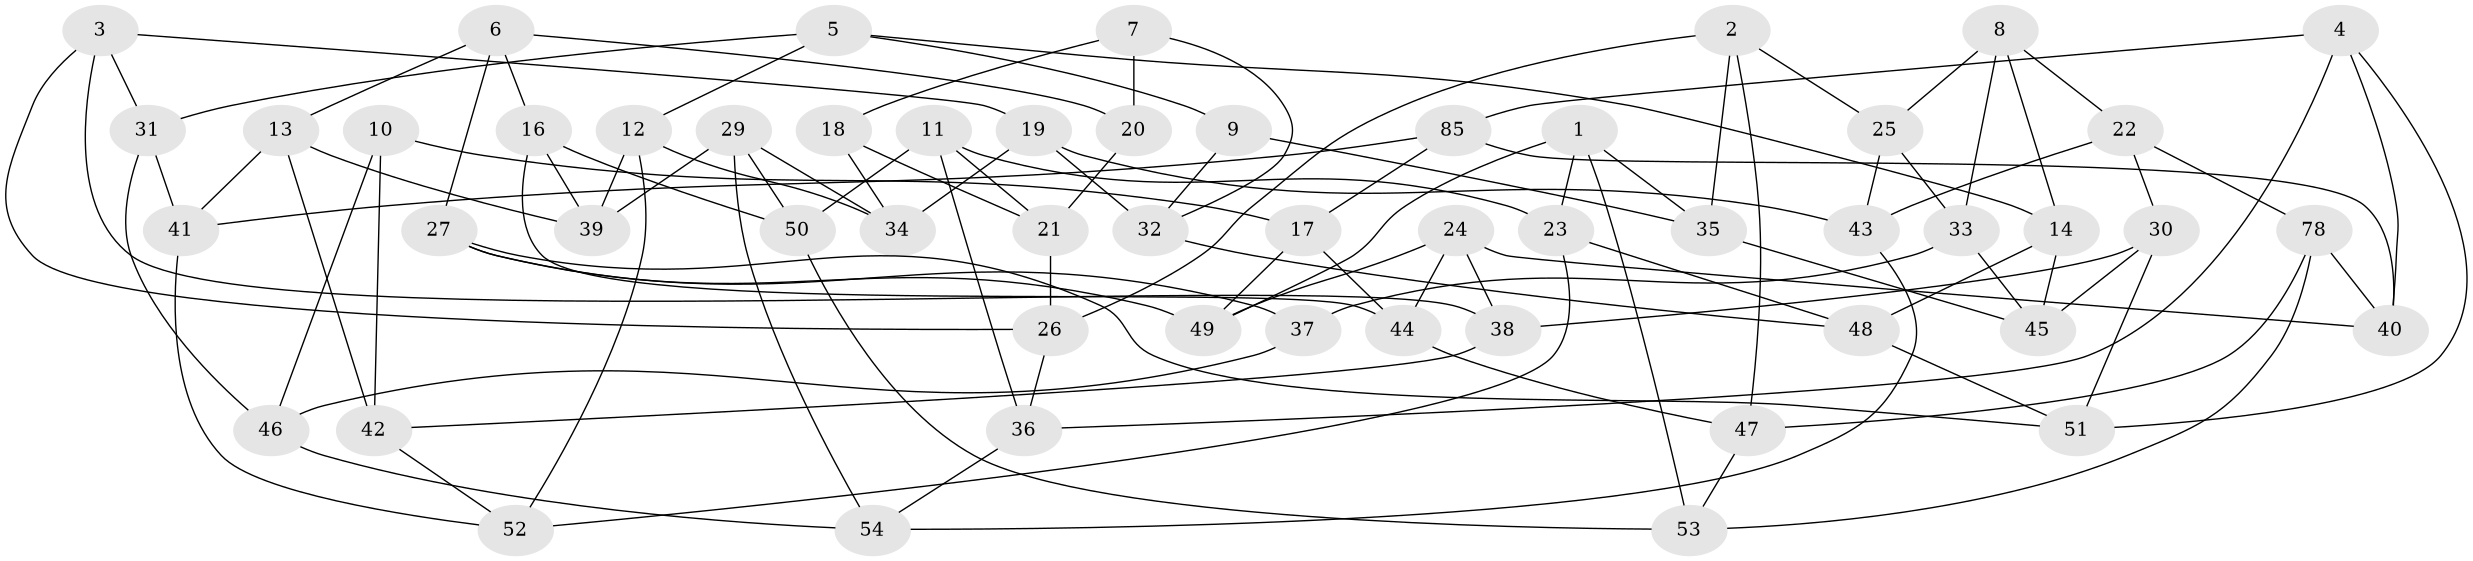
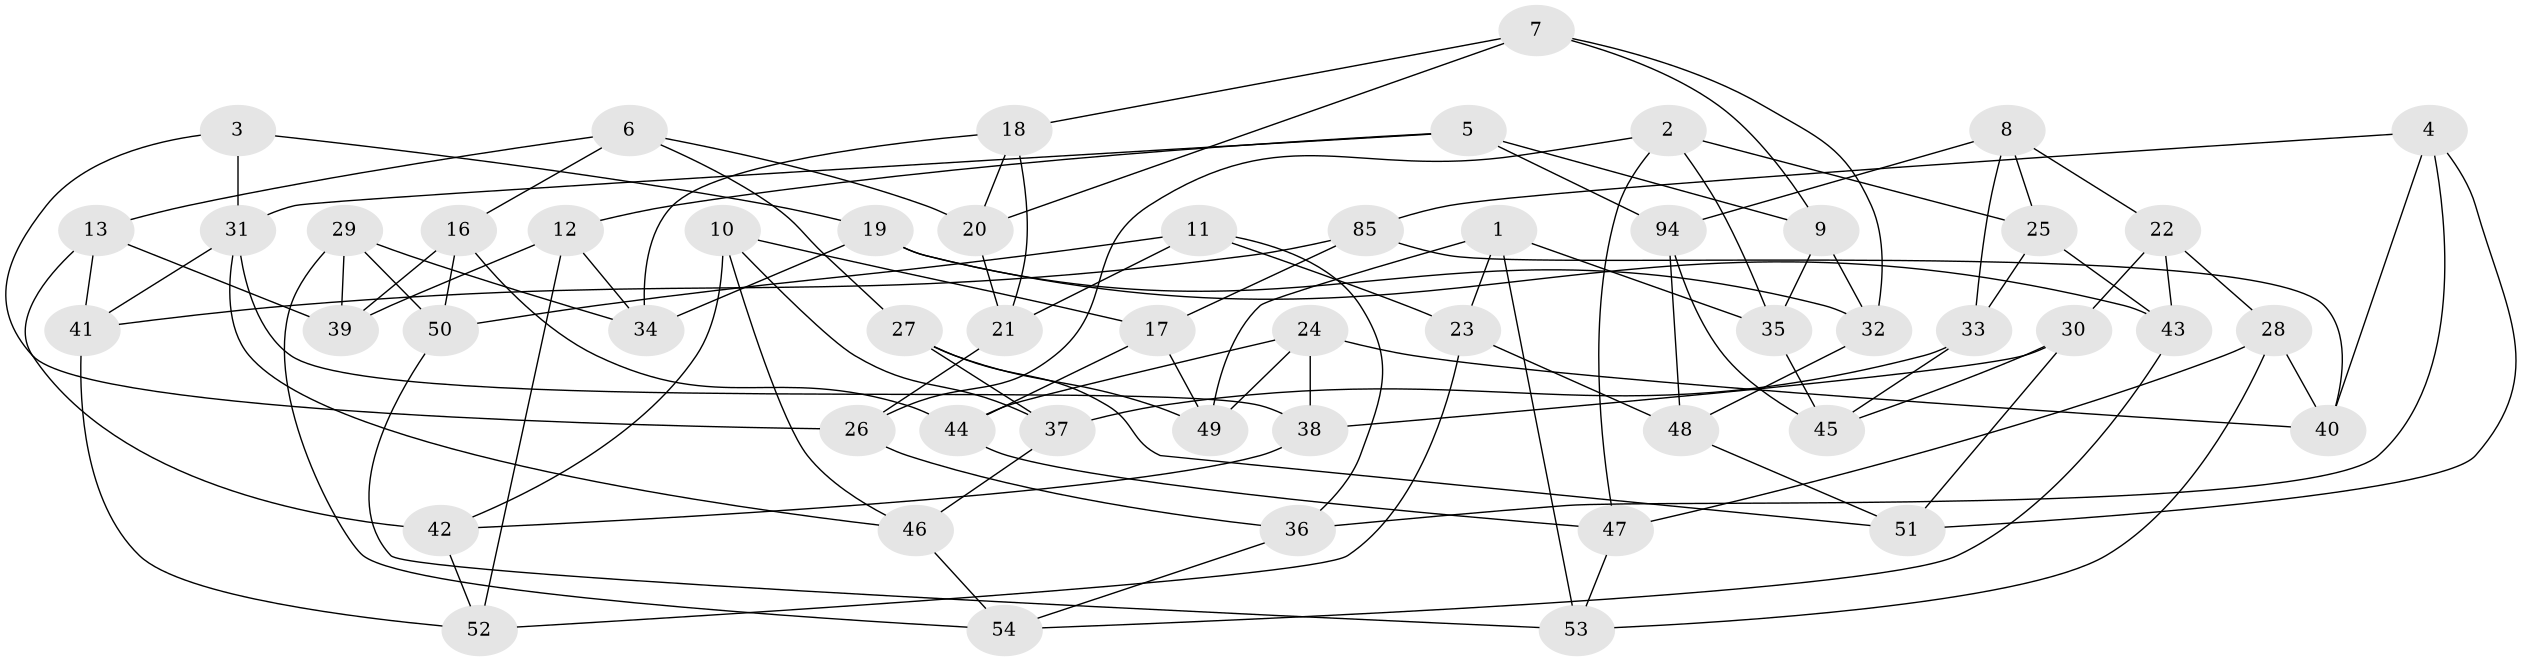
edge "7" -- "9": added
edge "18" -- "20": added
node "14": label "14" -> "94"
node "78": label "78" -> "28"
edge "3" -- "38": now "31" -- "38"
edge "10" -- "37": added
